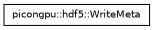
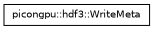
node "picongpu::hdf5::WriteMeta": label "picongpu::hdf5::WriteMeta" -> "picongpu::hdf3::WriteMeta"
